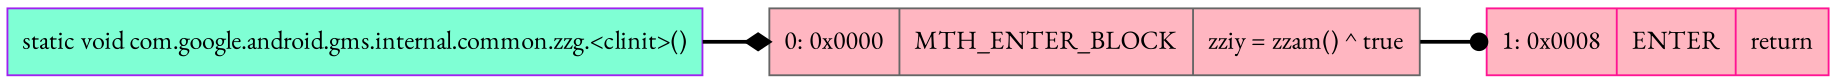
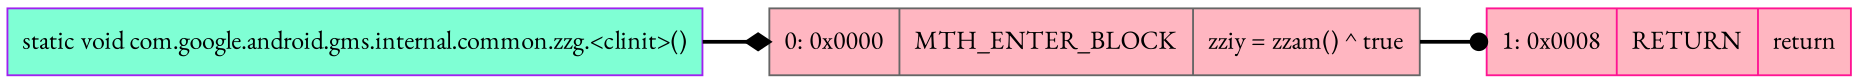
node "1: 0x0008": text "ENTER" -> "RETURN"
